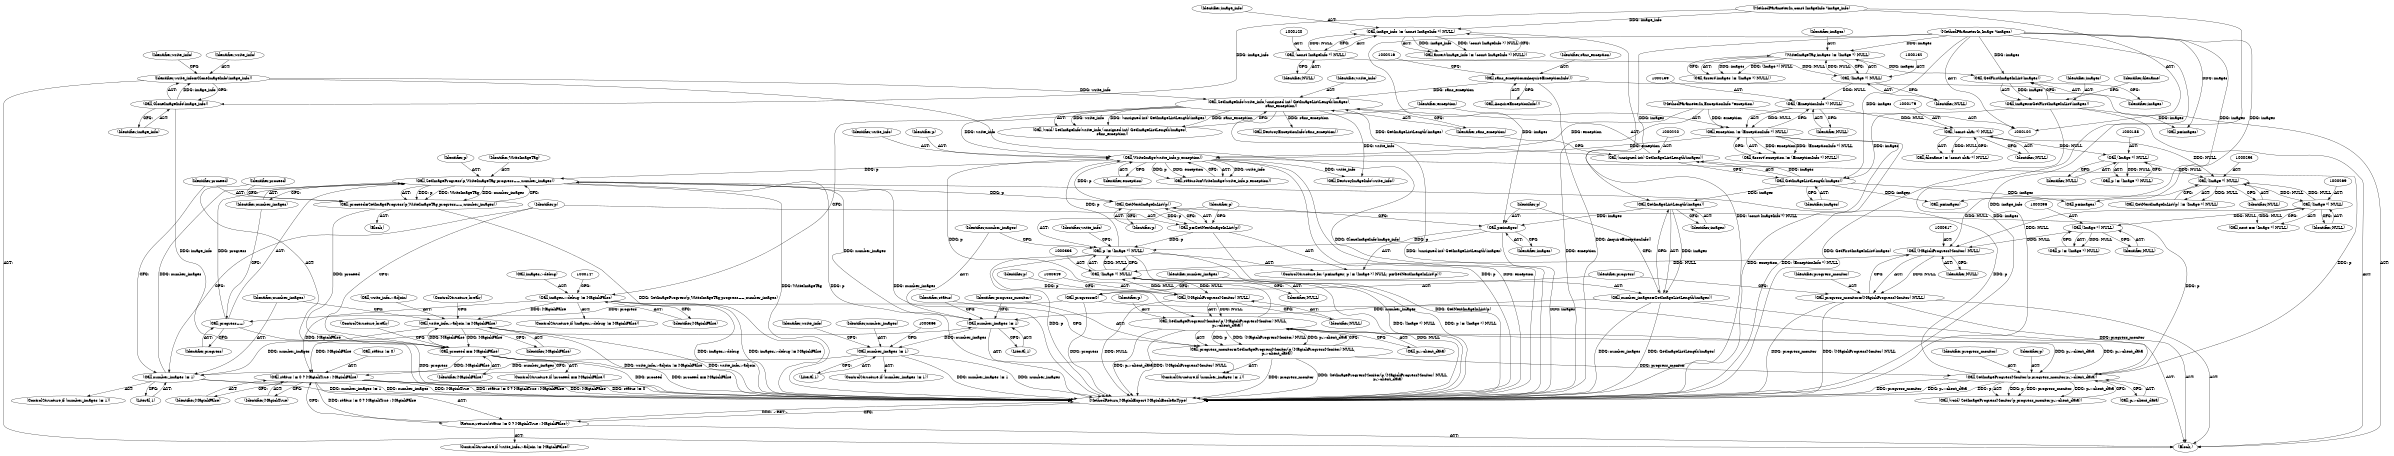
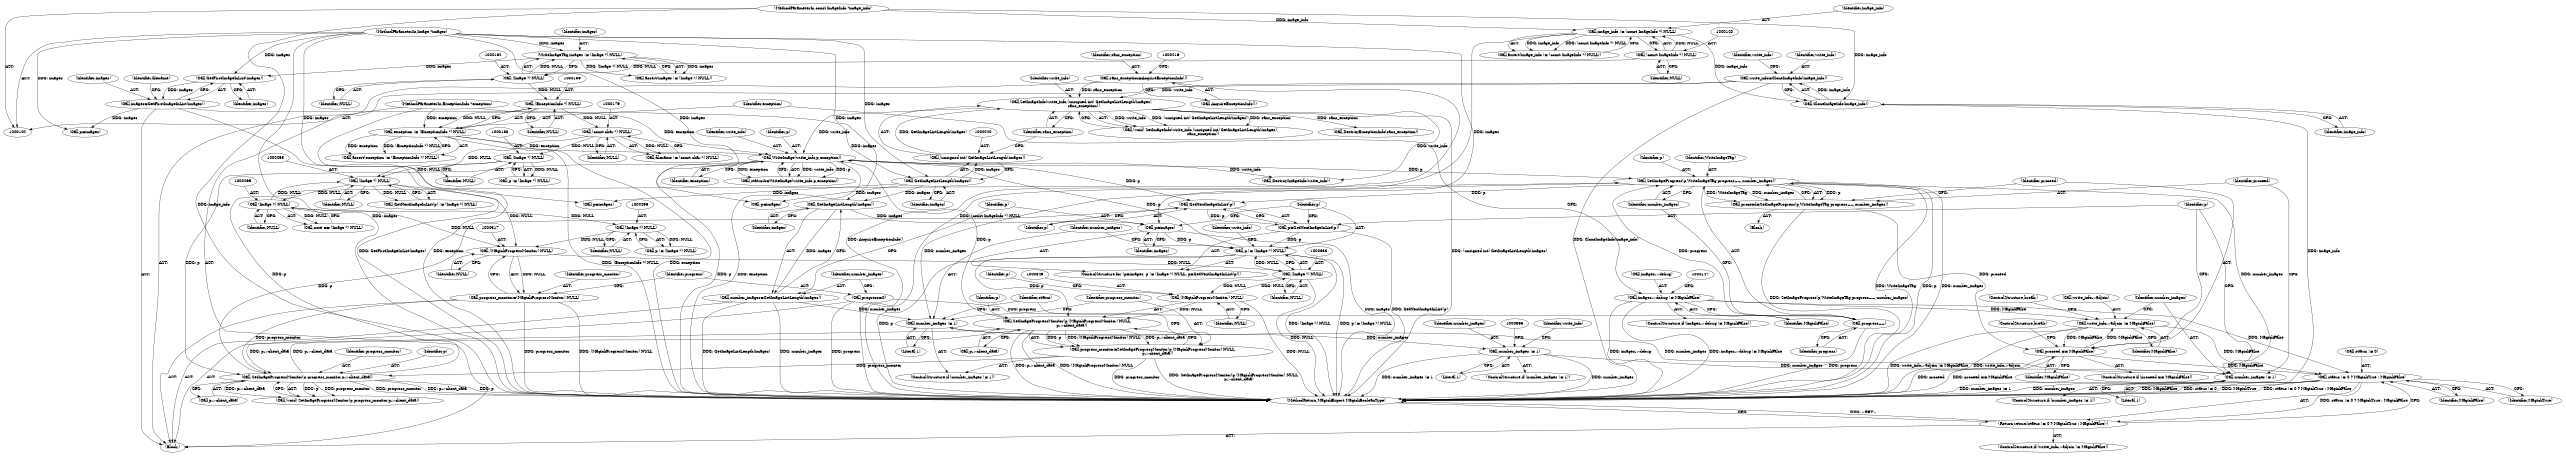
node "(Identifier,write_info=CloneImageInfo(image_info))": label "(Identifier,write_info=CloneImageInfo(image_info))" -> "(Call,write_info=CloneImageInfo(image_info))"
edge "(Call,image_info != (const ImageInfo *) NULL)" -> "(Call,CloneImageInfo(image_info))": added, label "DDG: image_info"
